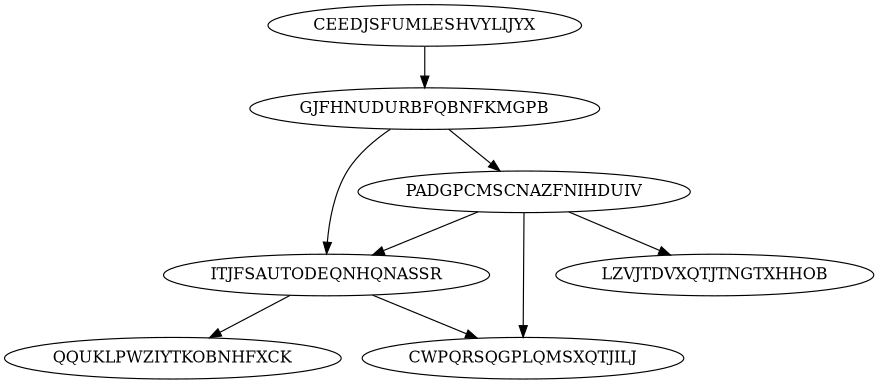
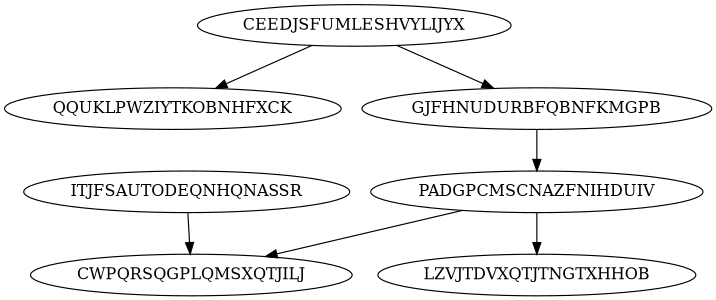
edge "GJFHNUDURBFQBNFKMGPB" -> "ITJFSAUTODEQNHQNASSR": removed
edge "PADGPCMSCNAZFNIHDUIV" -> "ITJFSAUTODEQNHQNASSR": removed
edge "ITJFSAUTODEQNHQNASSR" -> "QQUKLPWZIYTKOBNHFXCK": now "CEEDJSFUMLESHVYLIJYX" -> "QQUKLPWZIYTKOBNHFXCK"
